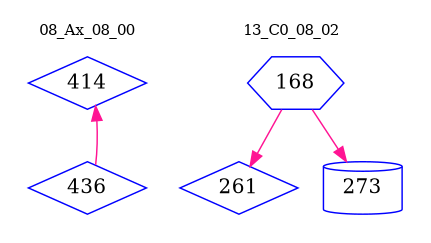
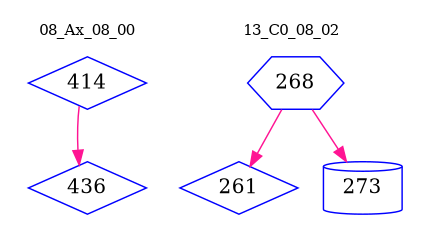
node "168": label "168" -> "268"
edge "436" -> "414": reversed
